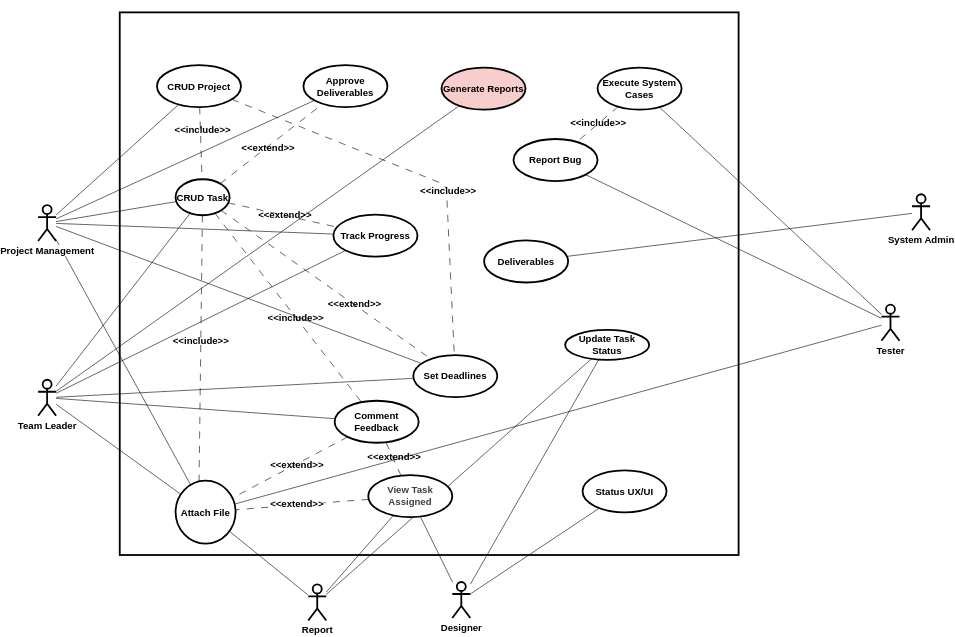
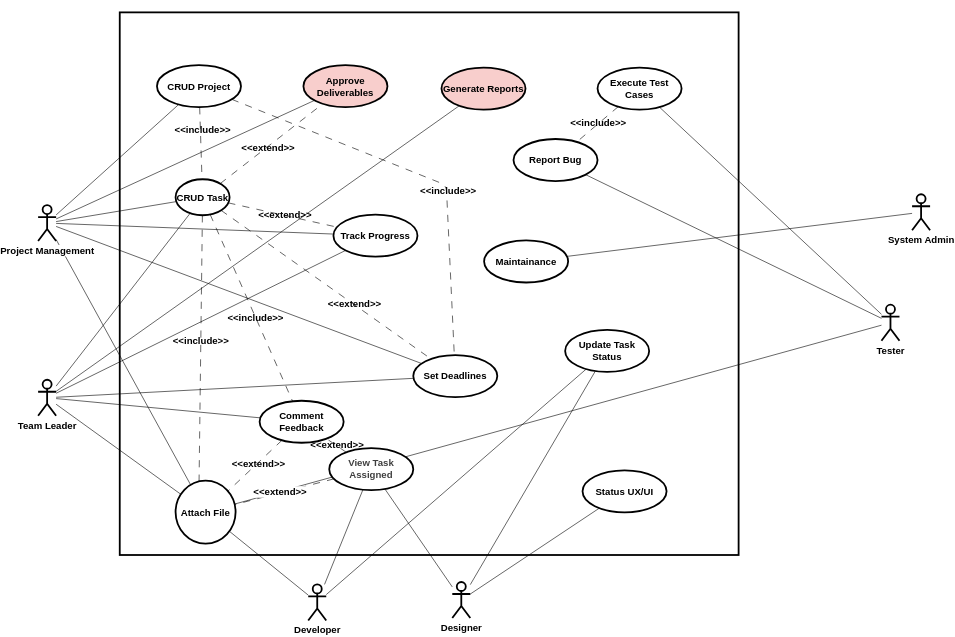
node "Approve Deliverables": fillcolor #ffffff -> #f8cecc
node "Execute System Cases": label "Execute System Cases" -> "Execute Test Cases"
node "Deliverables": label "Deliverables" -> "Maintainance"
node "Update Task Status": size 84x30 -> 84x42
node "Comment Feedback": moved (377, 422) -> (302, 422)
node "View Task Assigned": moved (410, 496) -> (371, 469)
node "Report": label "Report" -> "Developer"
